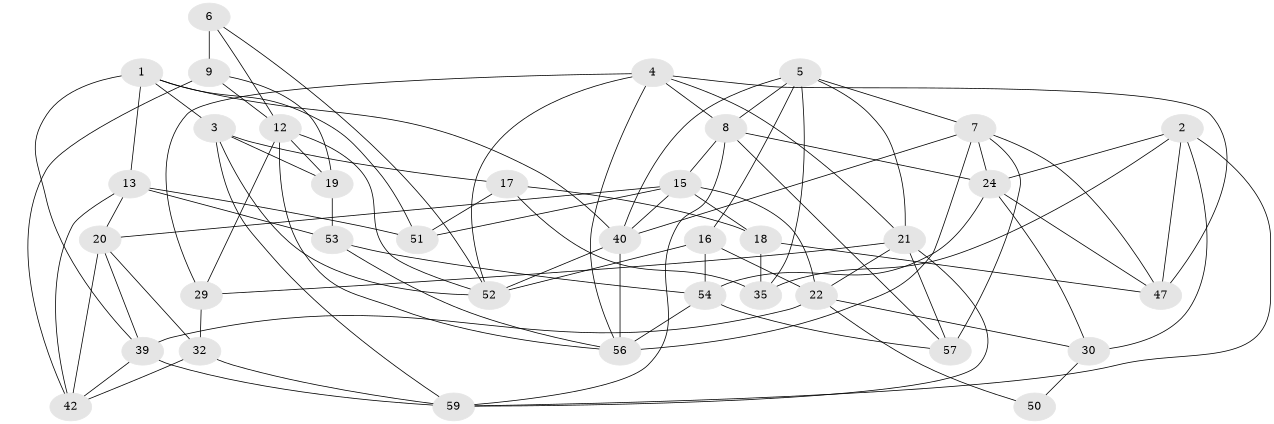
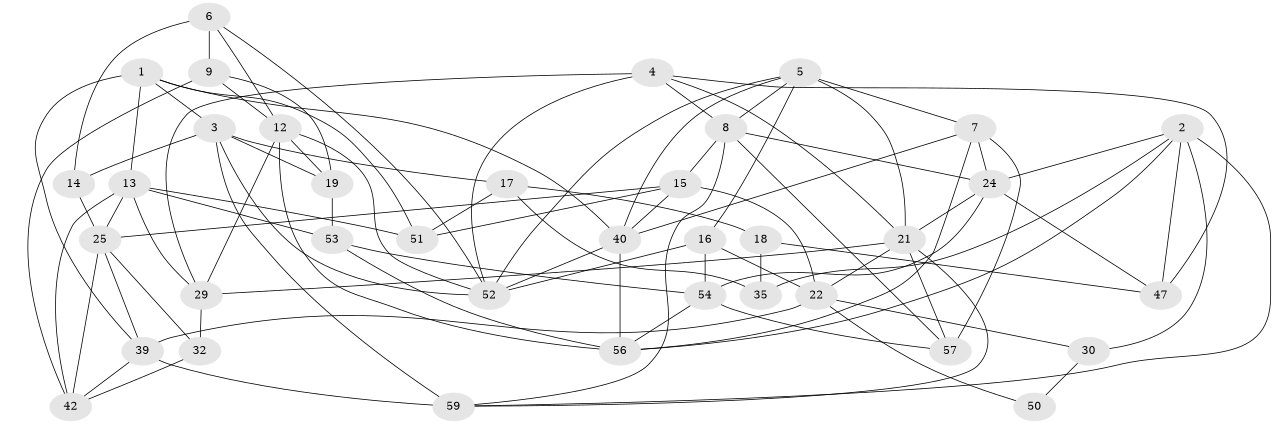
node "14": added
edge "5" -- "35": now "5" -- "52"
edge "7" -- "47": removed
edge "15" -- "18": removed
edge "4" -- "56": now "2" -- "56"
node "20": label "20" -> "25"
edge "13" -- "29": added
edge "24" -- "30": now "24" -- "21"
edge "32" -- "59": removed
